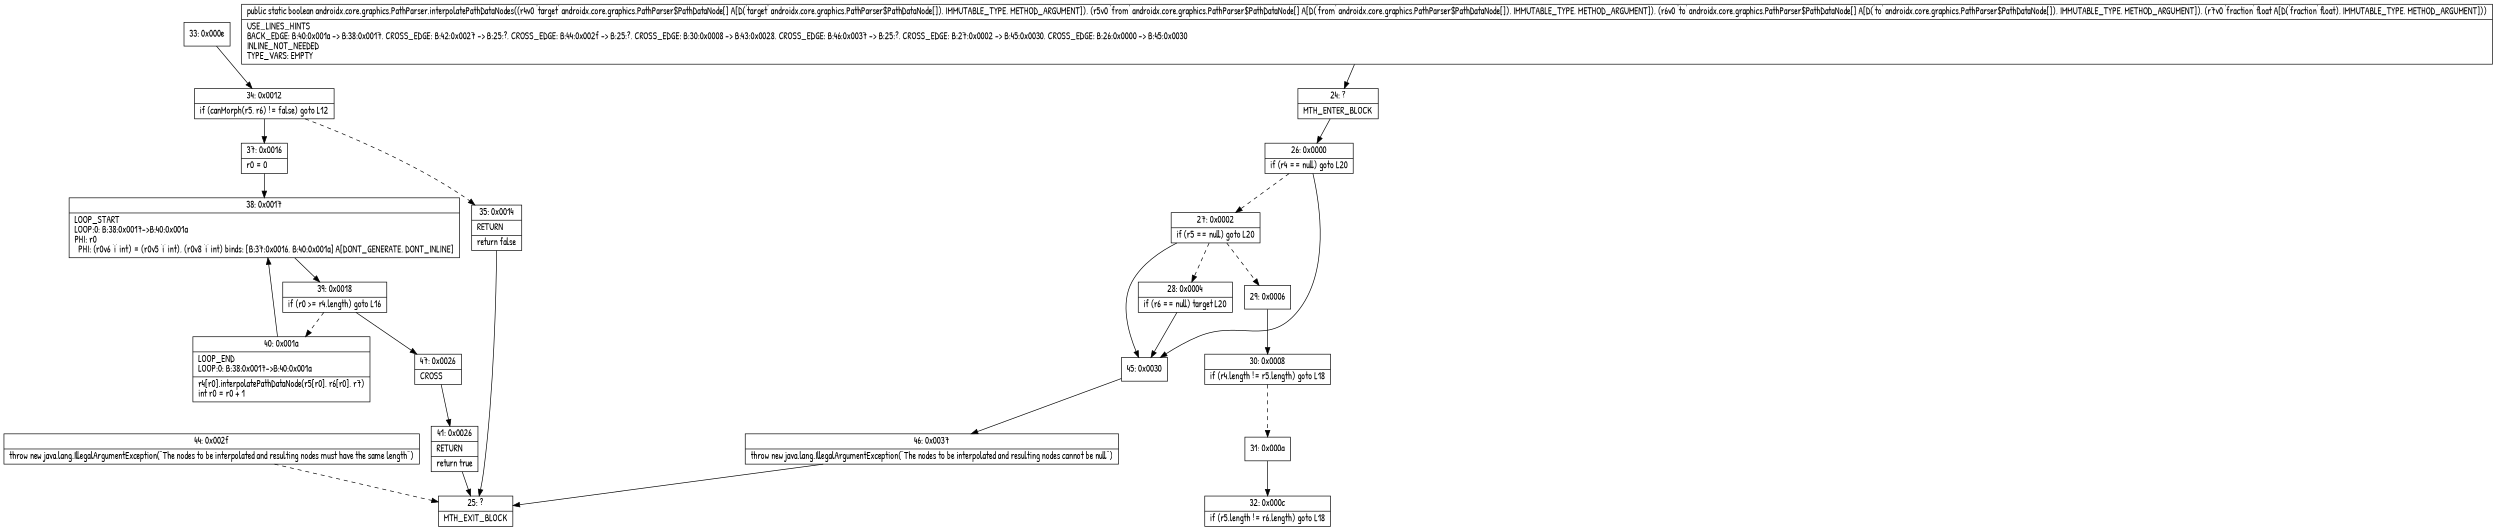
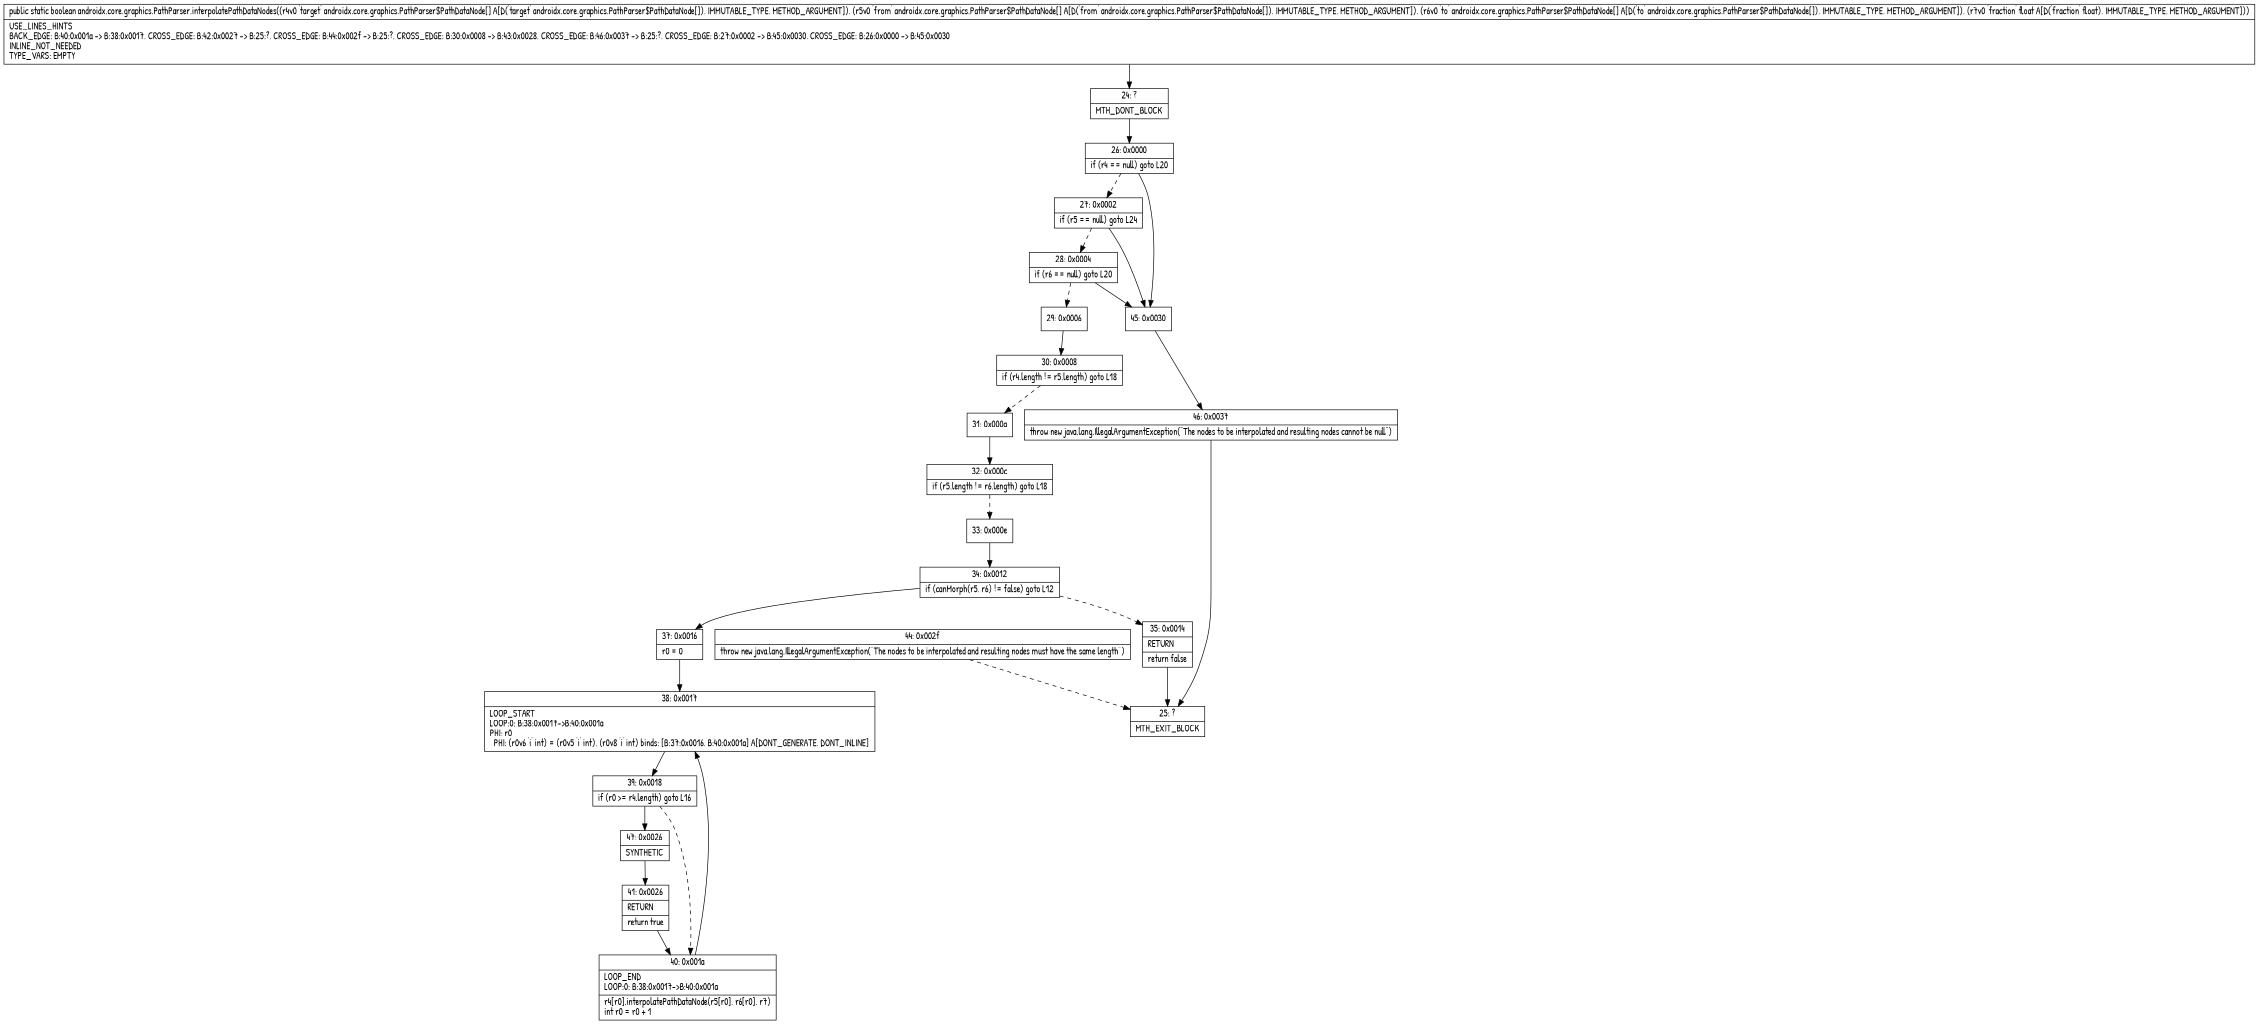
node "24: ?": text "MTH_ENTER_BLOCK" -> "MTH_DONT_BLOCK"
node "27: 0x0002": text "if (r5 == null) goto L20" -> "if (r5 == null) goto L24"
edge "27: 0x0002" -> "29: 0x0006": now "28: 0x0004" -> "29: 0x0006"
node "28: 0x0004": text "if (r6 == null) target L20" -> "if (r6 == null) goto L20"
node "47: 0x0026": text "CROSS" -> "SYNTHETIC"
edge "41: 0x0026" -> "25: ?": now "41: 0x0026" -> "40: 0x001a"
edge "32: 0x000c" -> "33: 0x000e": added
